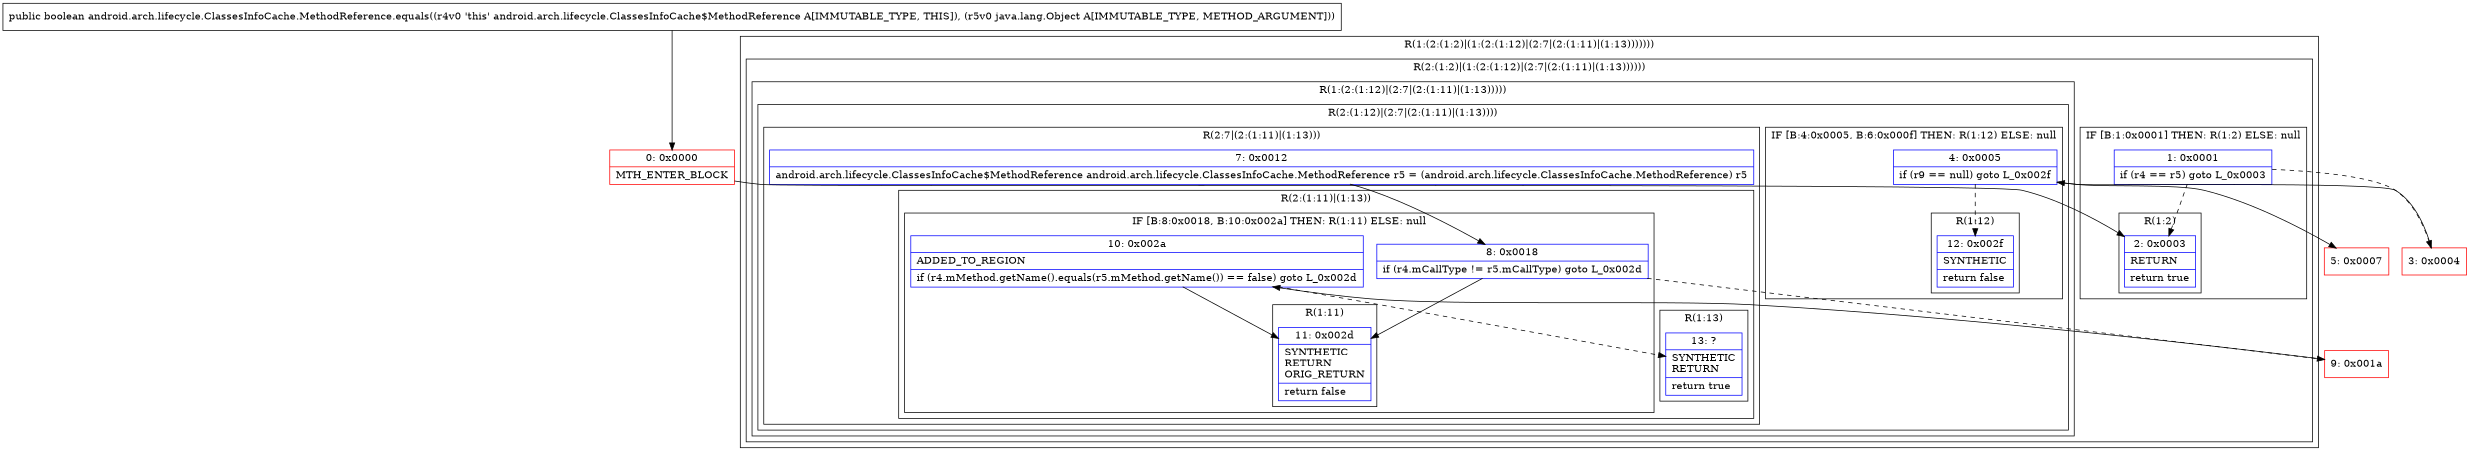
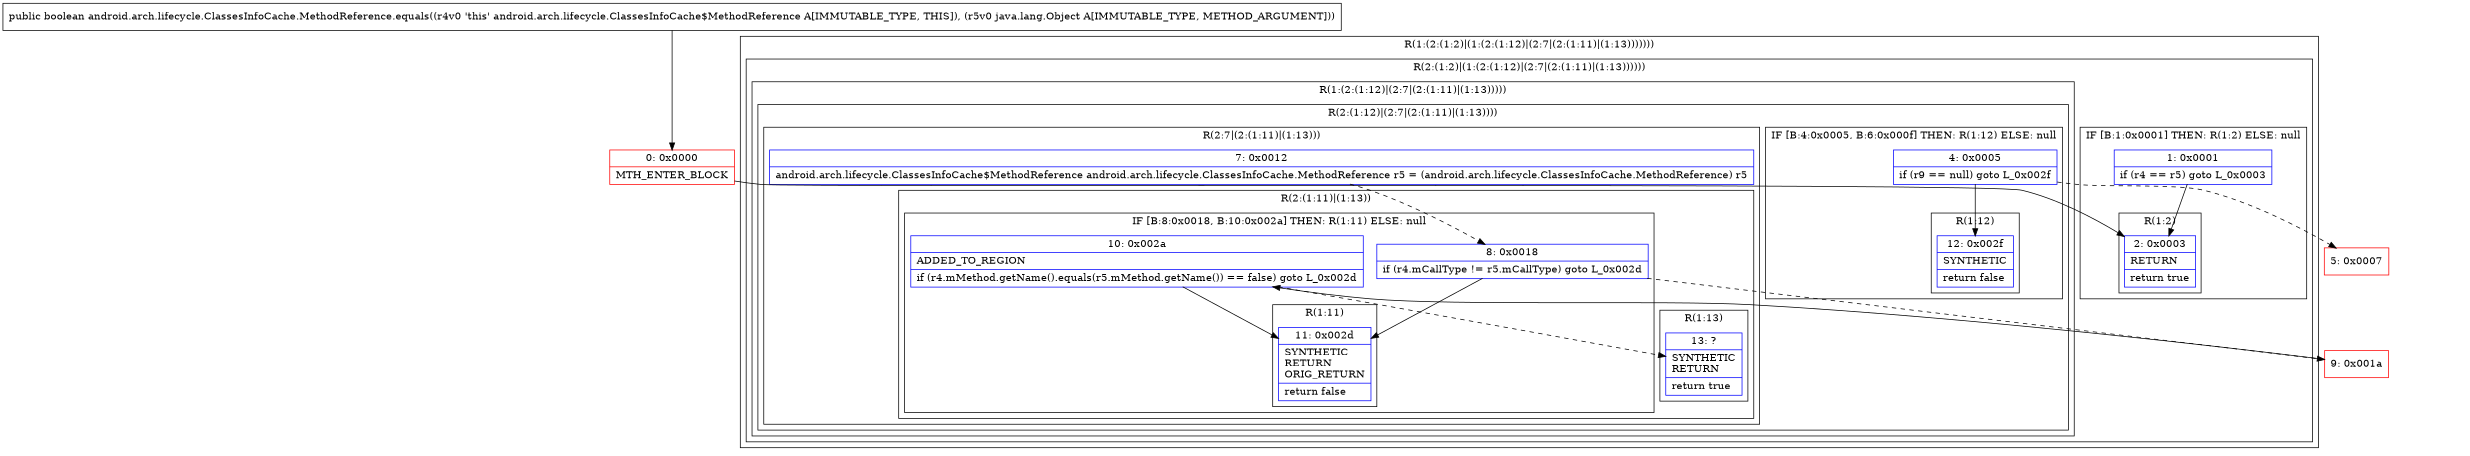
edge "4: 0x0005" -> "5: 0x0007": style solid -> dashed
edge "4: 0x0005" -> "12: 0x002f": style dashed -> solid
edge "7: 0x0012" -> "8: 0x0018": style solid -> dashed
edge "1: 0x0001" -> "2: 0x0003": style dashed -> solid
node "3: 0x0004": removed
